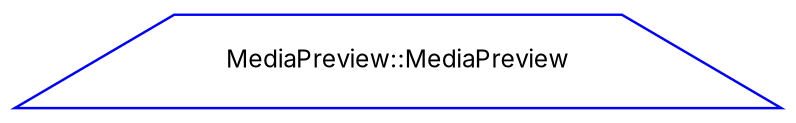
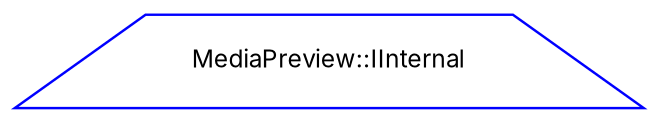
node "MediaPreview::MediaPreview": label "MediaPreview::MediaPreview" -> "MediaPreview::IInternal"
